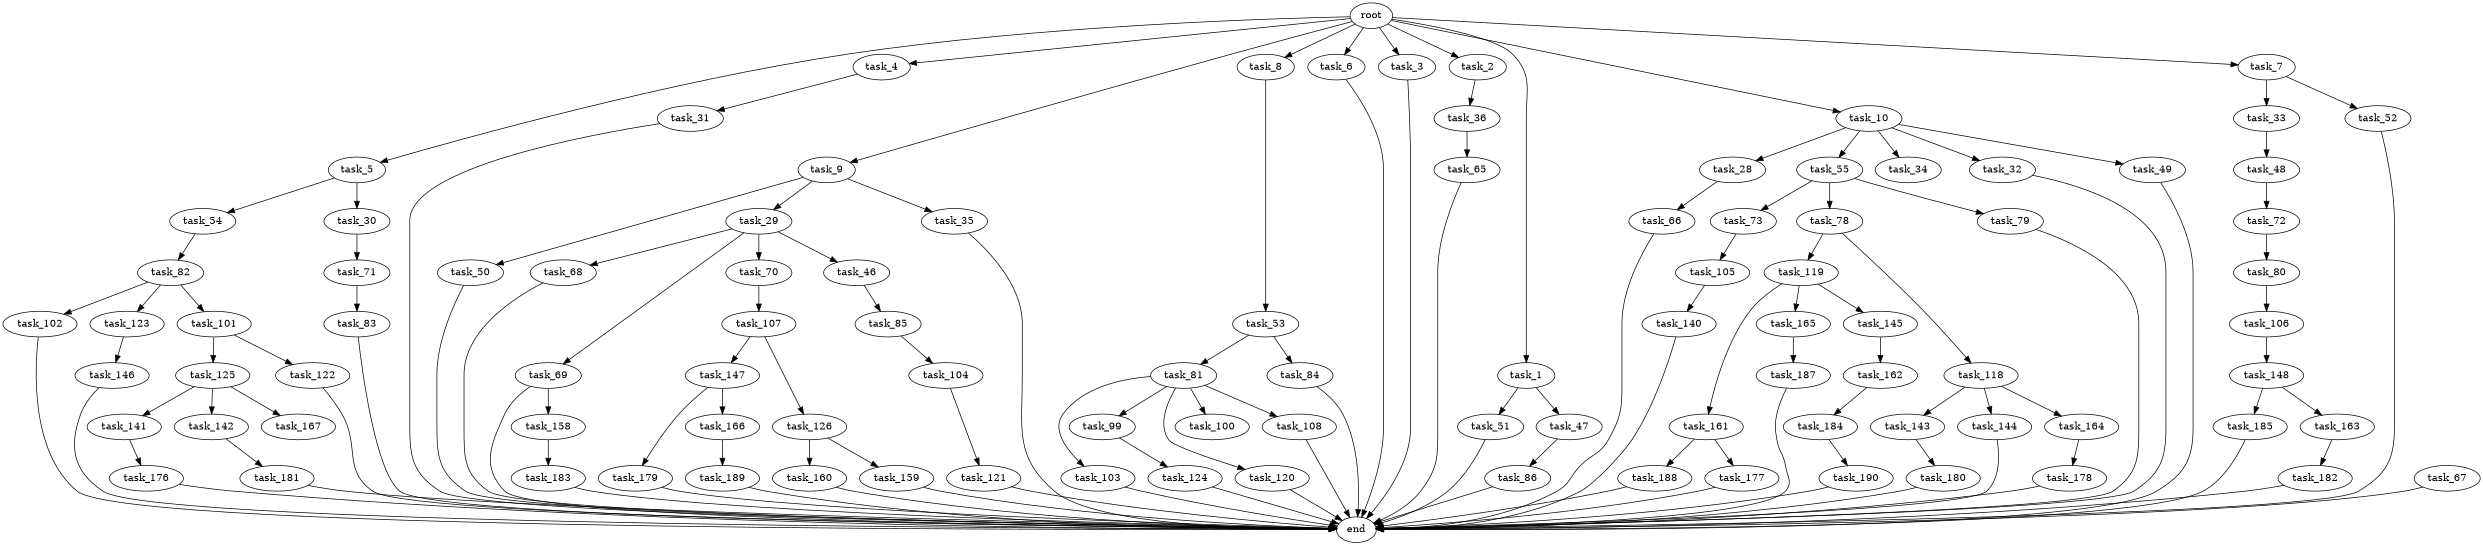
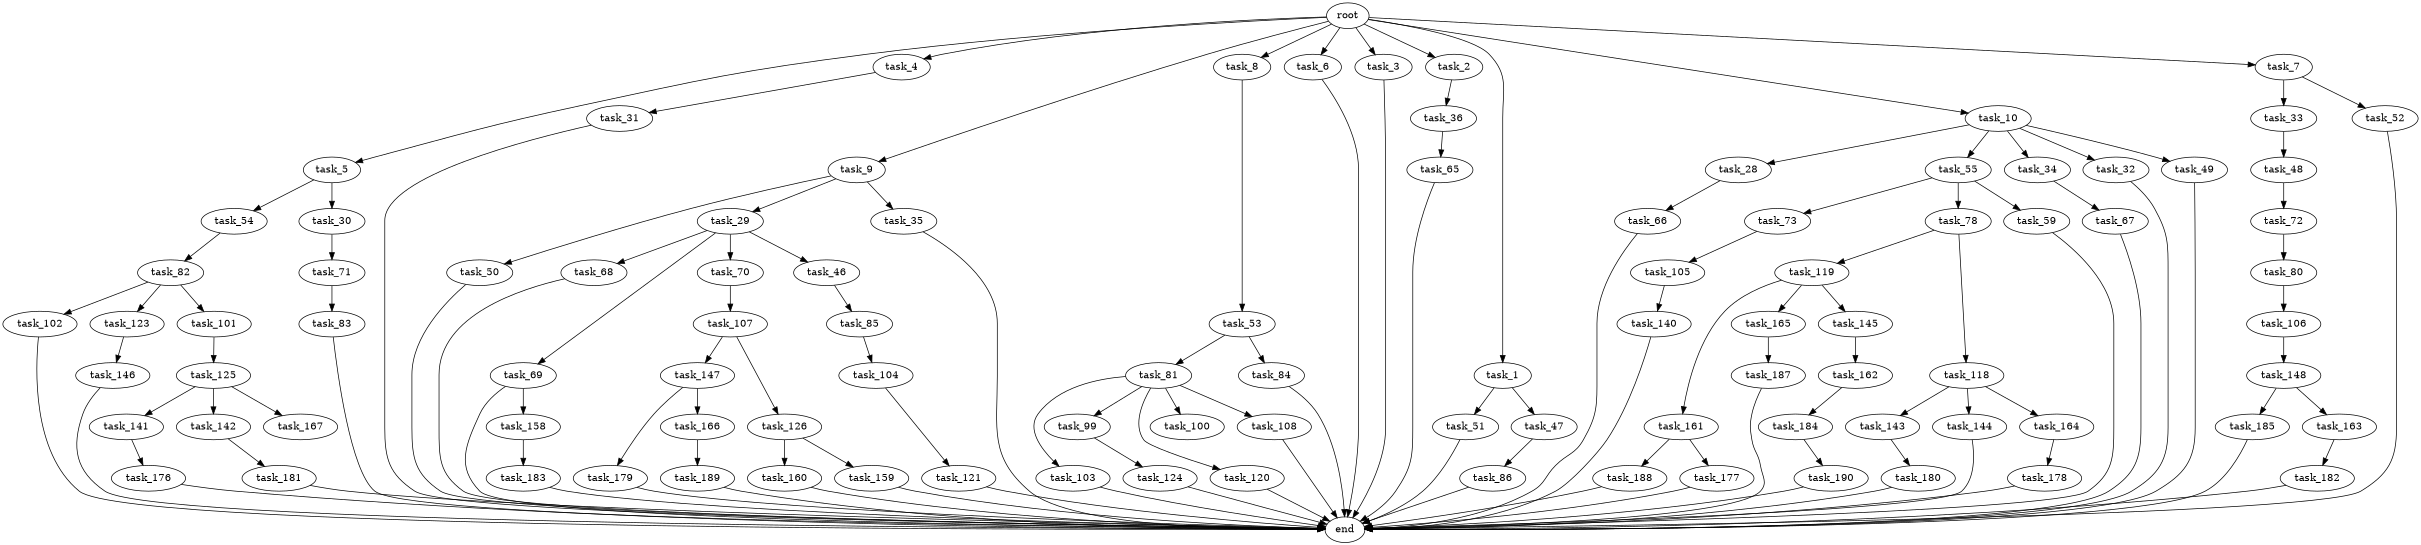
edge "task_34" -> "task_67": added
node "task_79": label "task_79" -> "task_59"
node "task_122": removed
